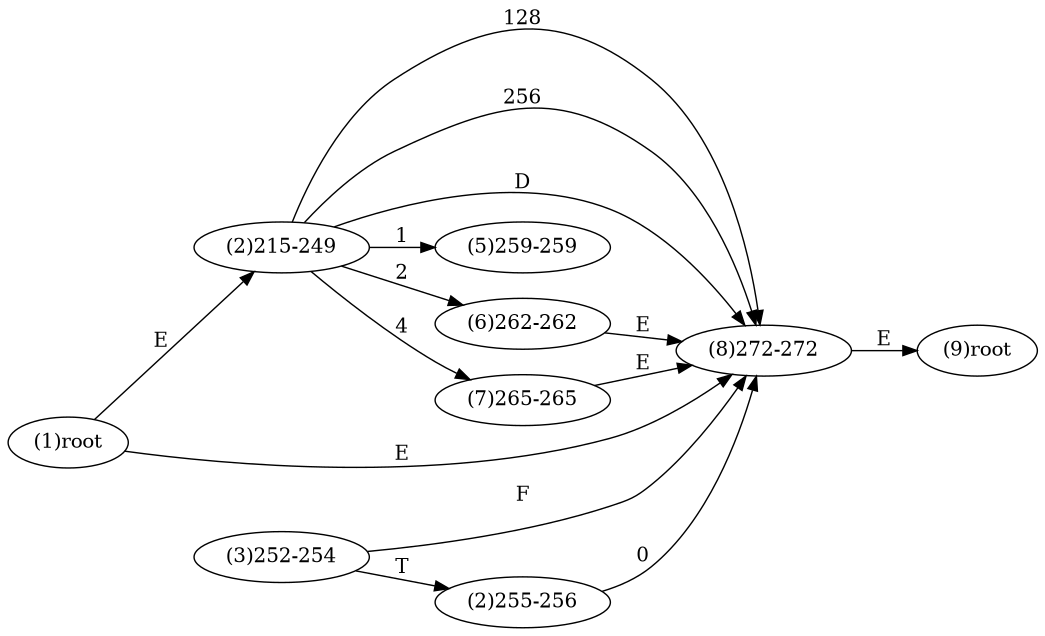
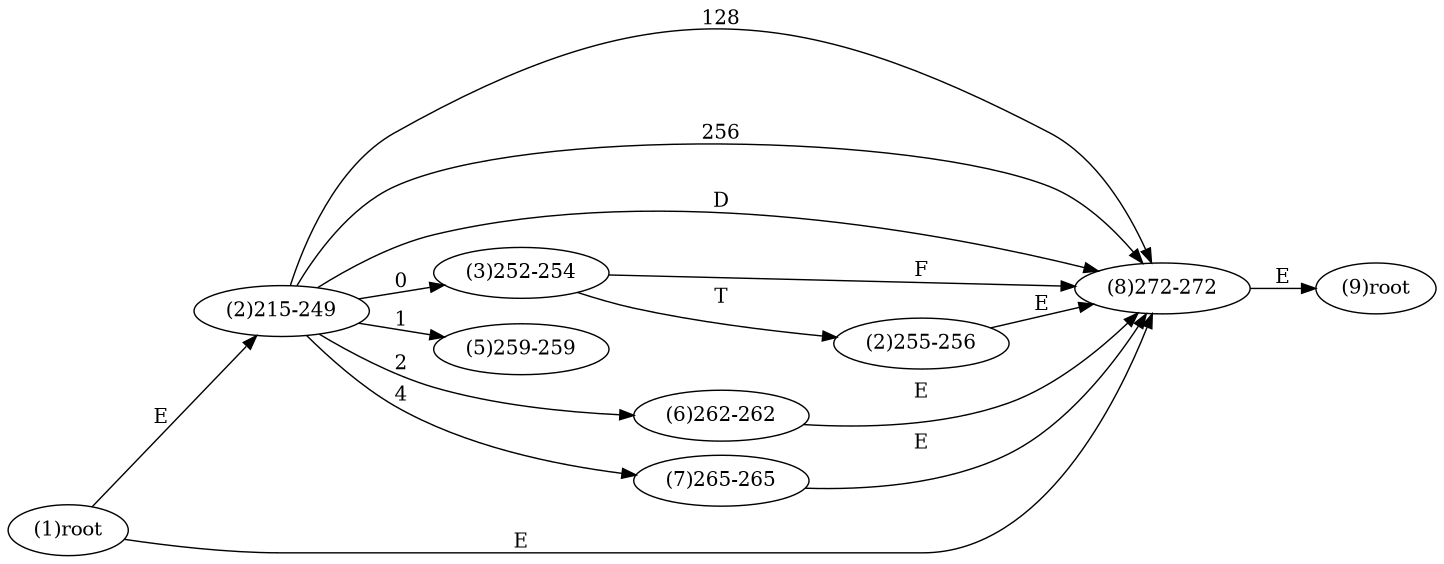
edge "(2)215-249" -> "(3)252-254": added, label "0"
edge "(2)255-256" -> "(8)272-272": label "0" -> "E"
